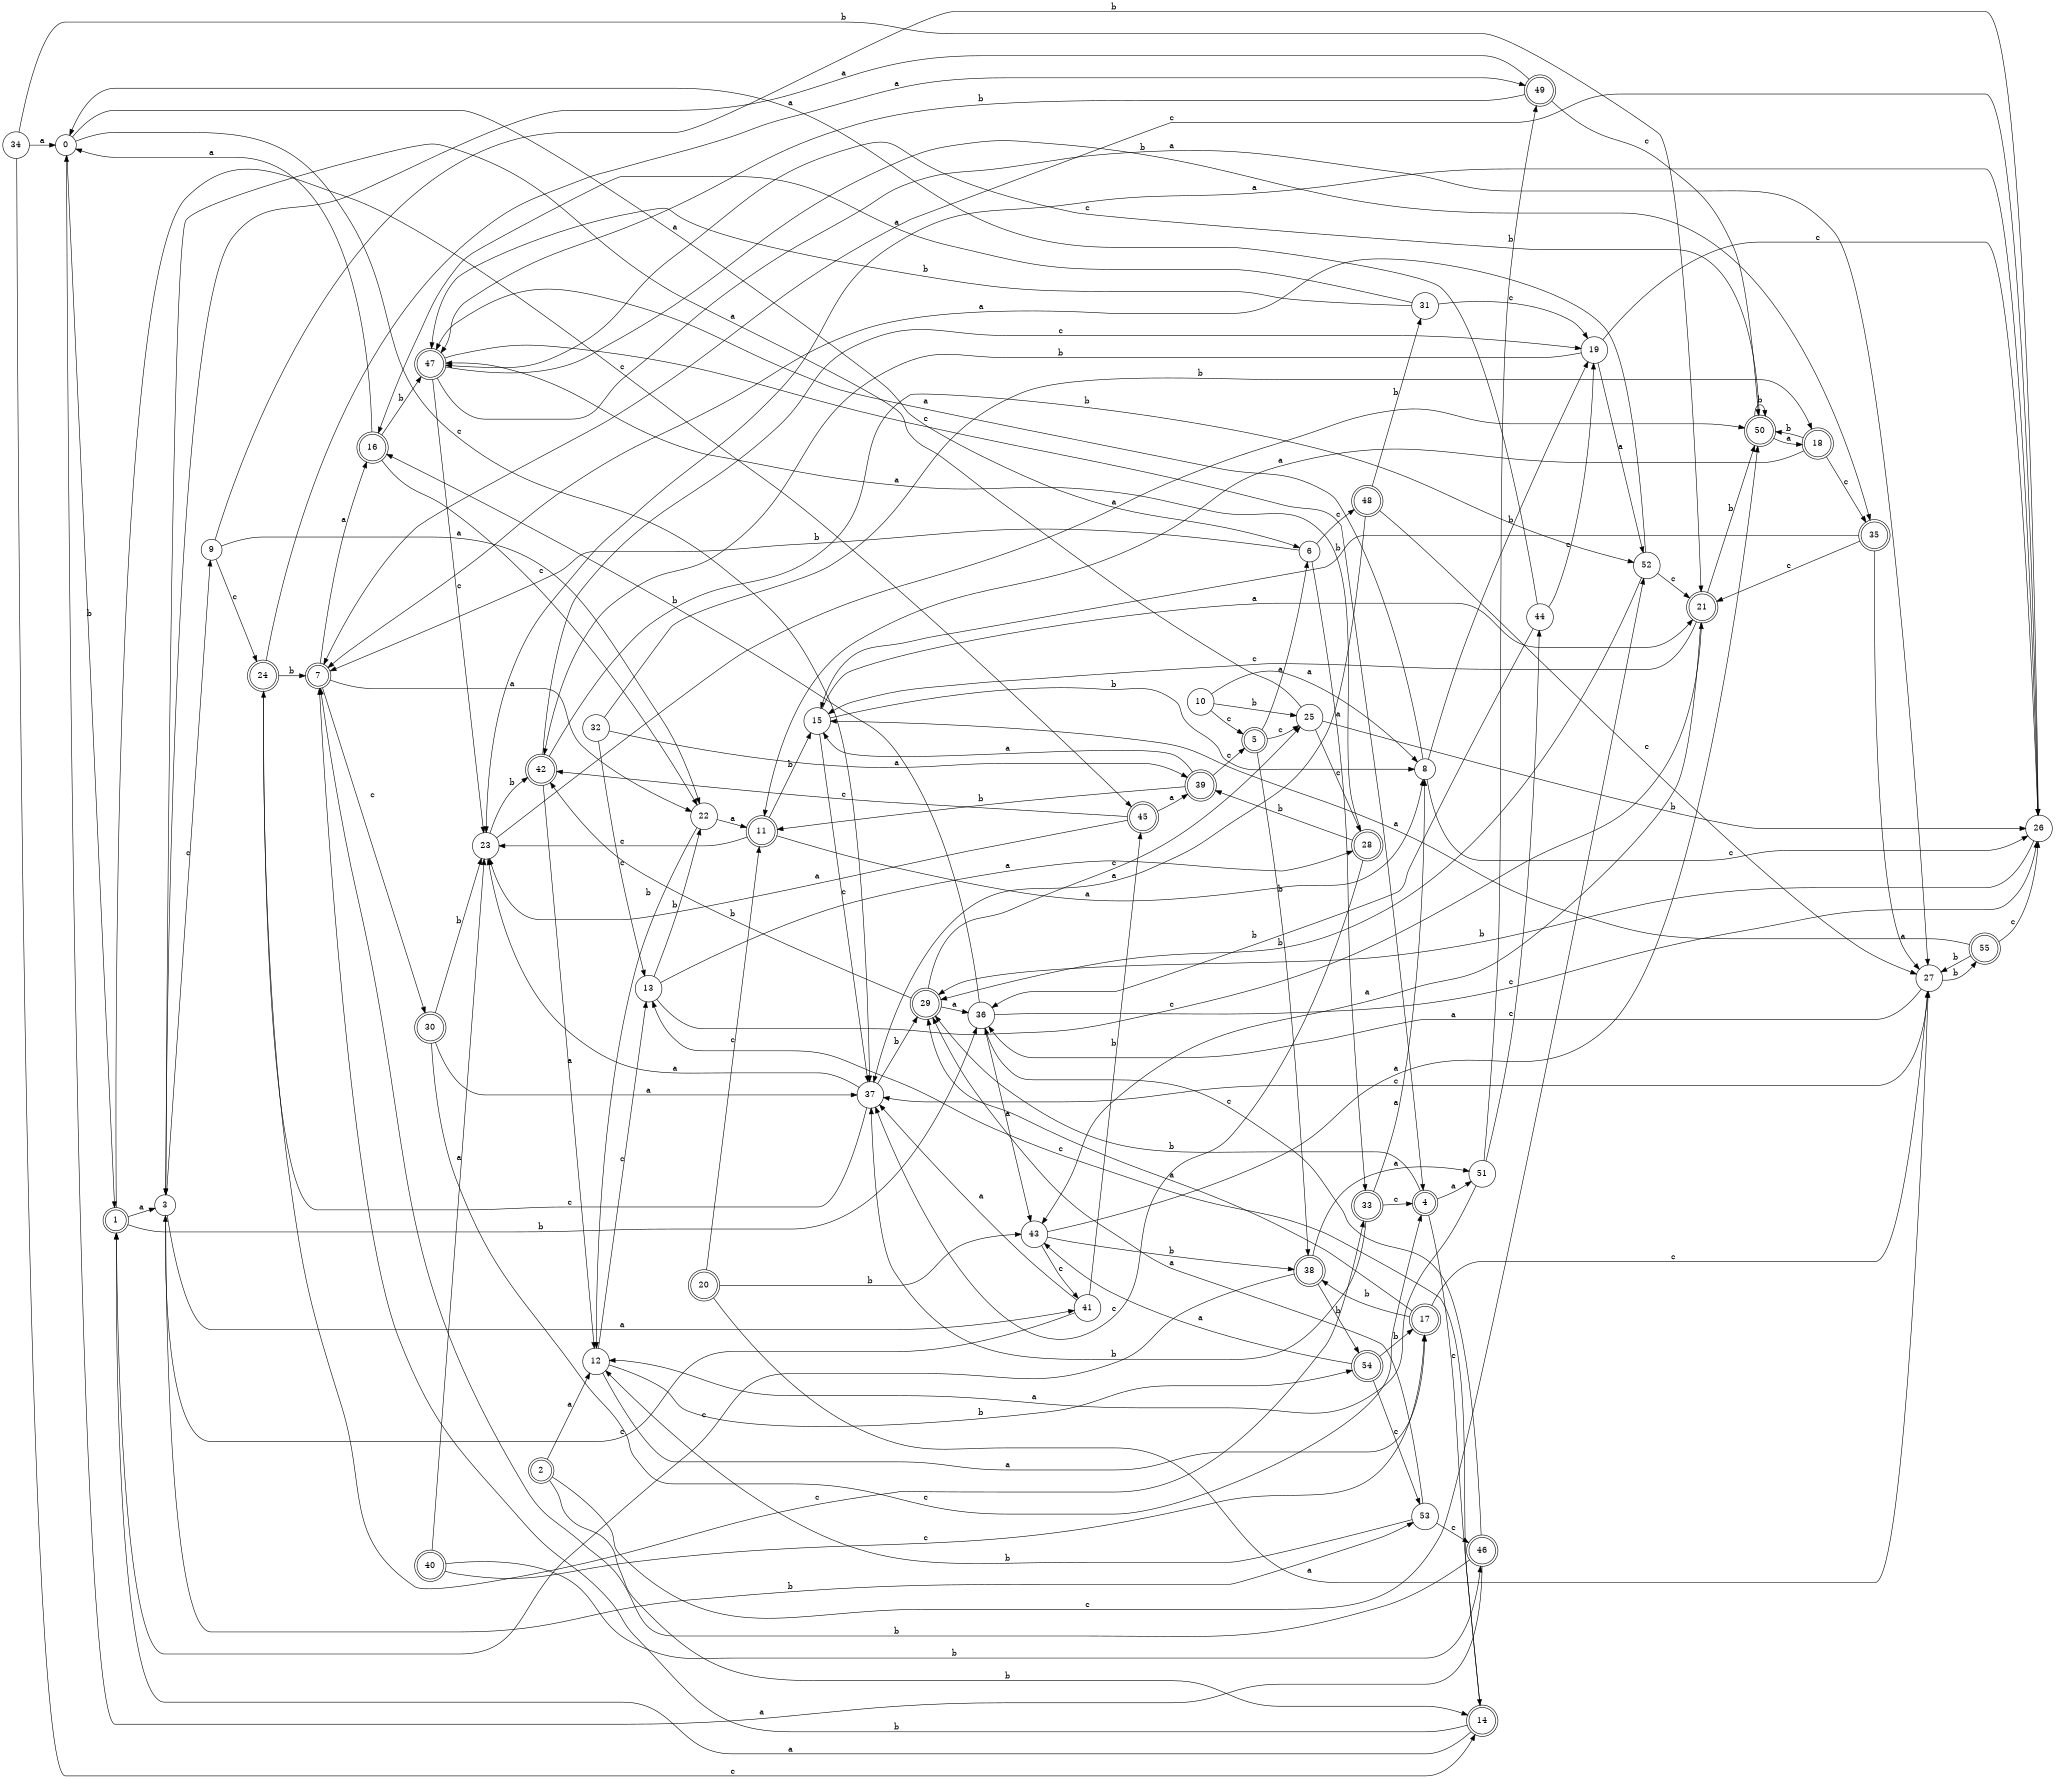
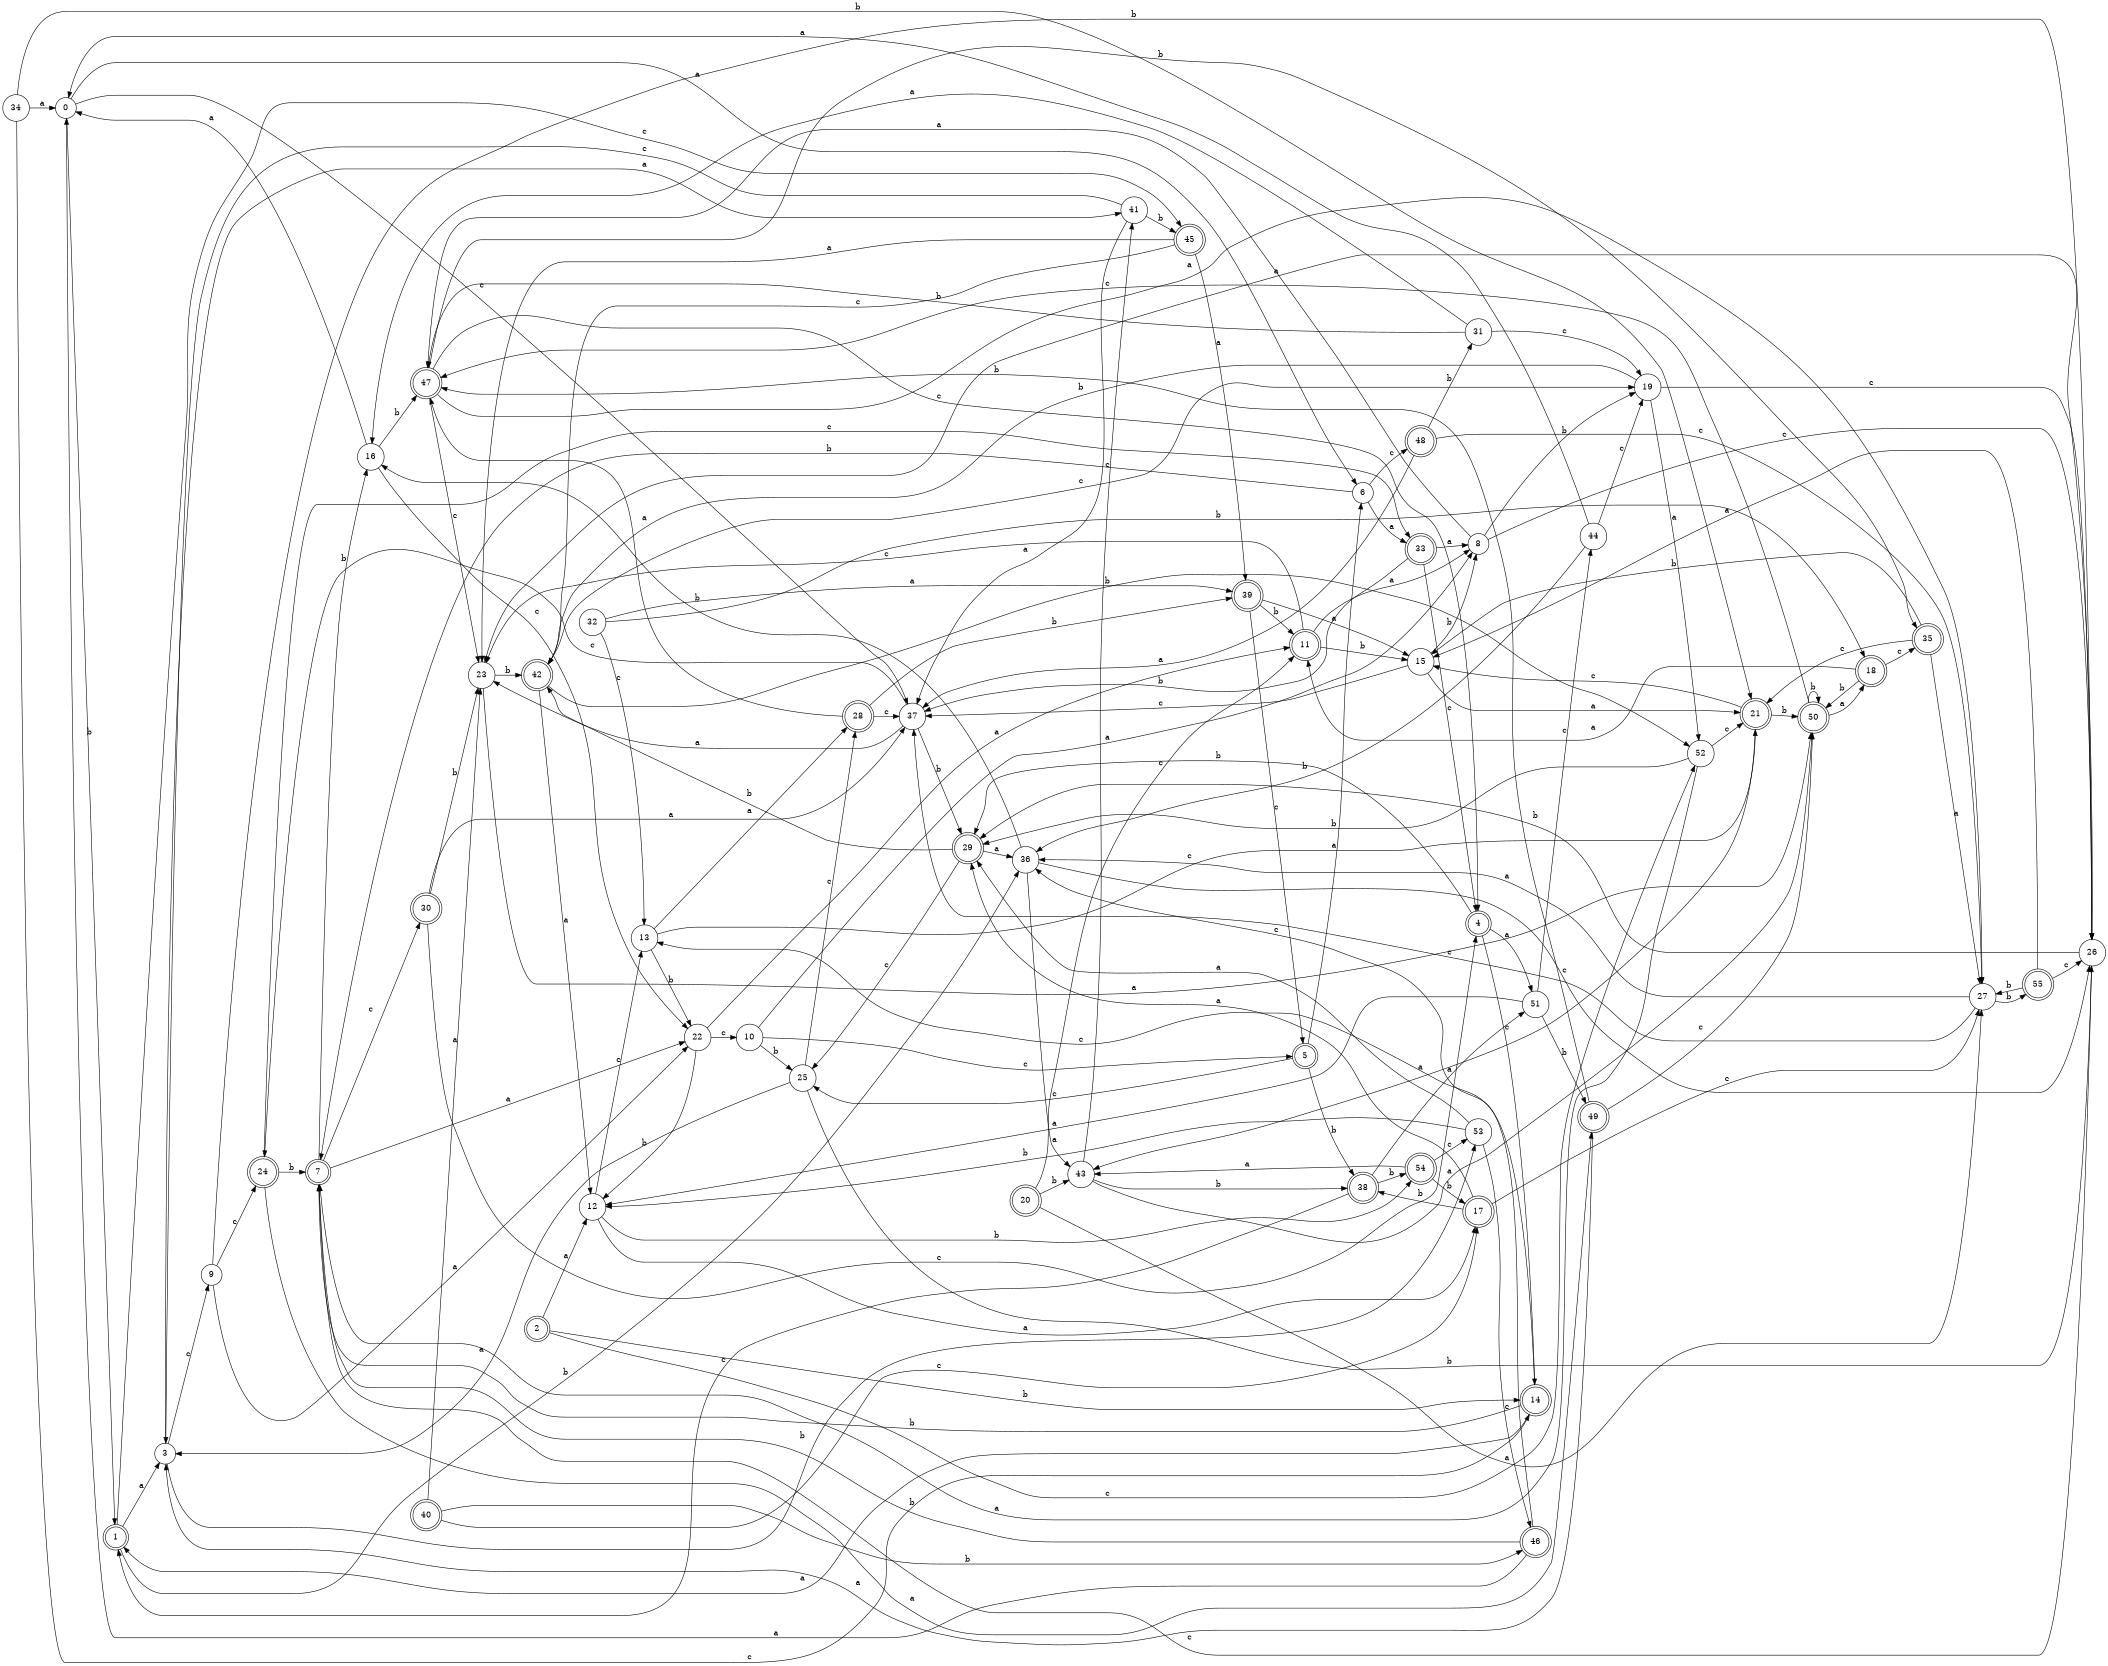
node "16": shape doublecircle -> circle
edge "7" -> "16": label "a" -> "b"
edge "22" -> "10": added, label "c"
